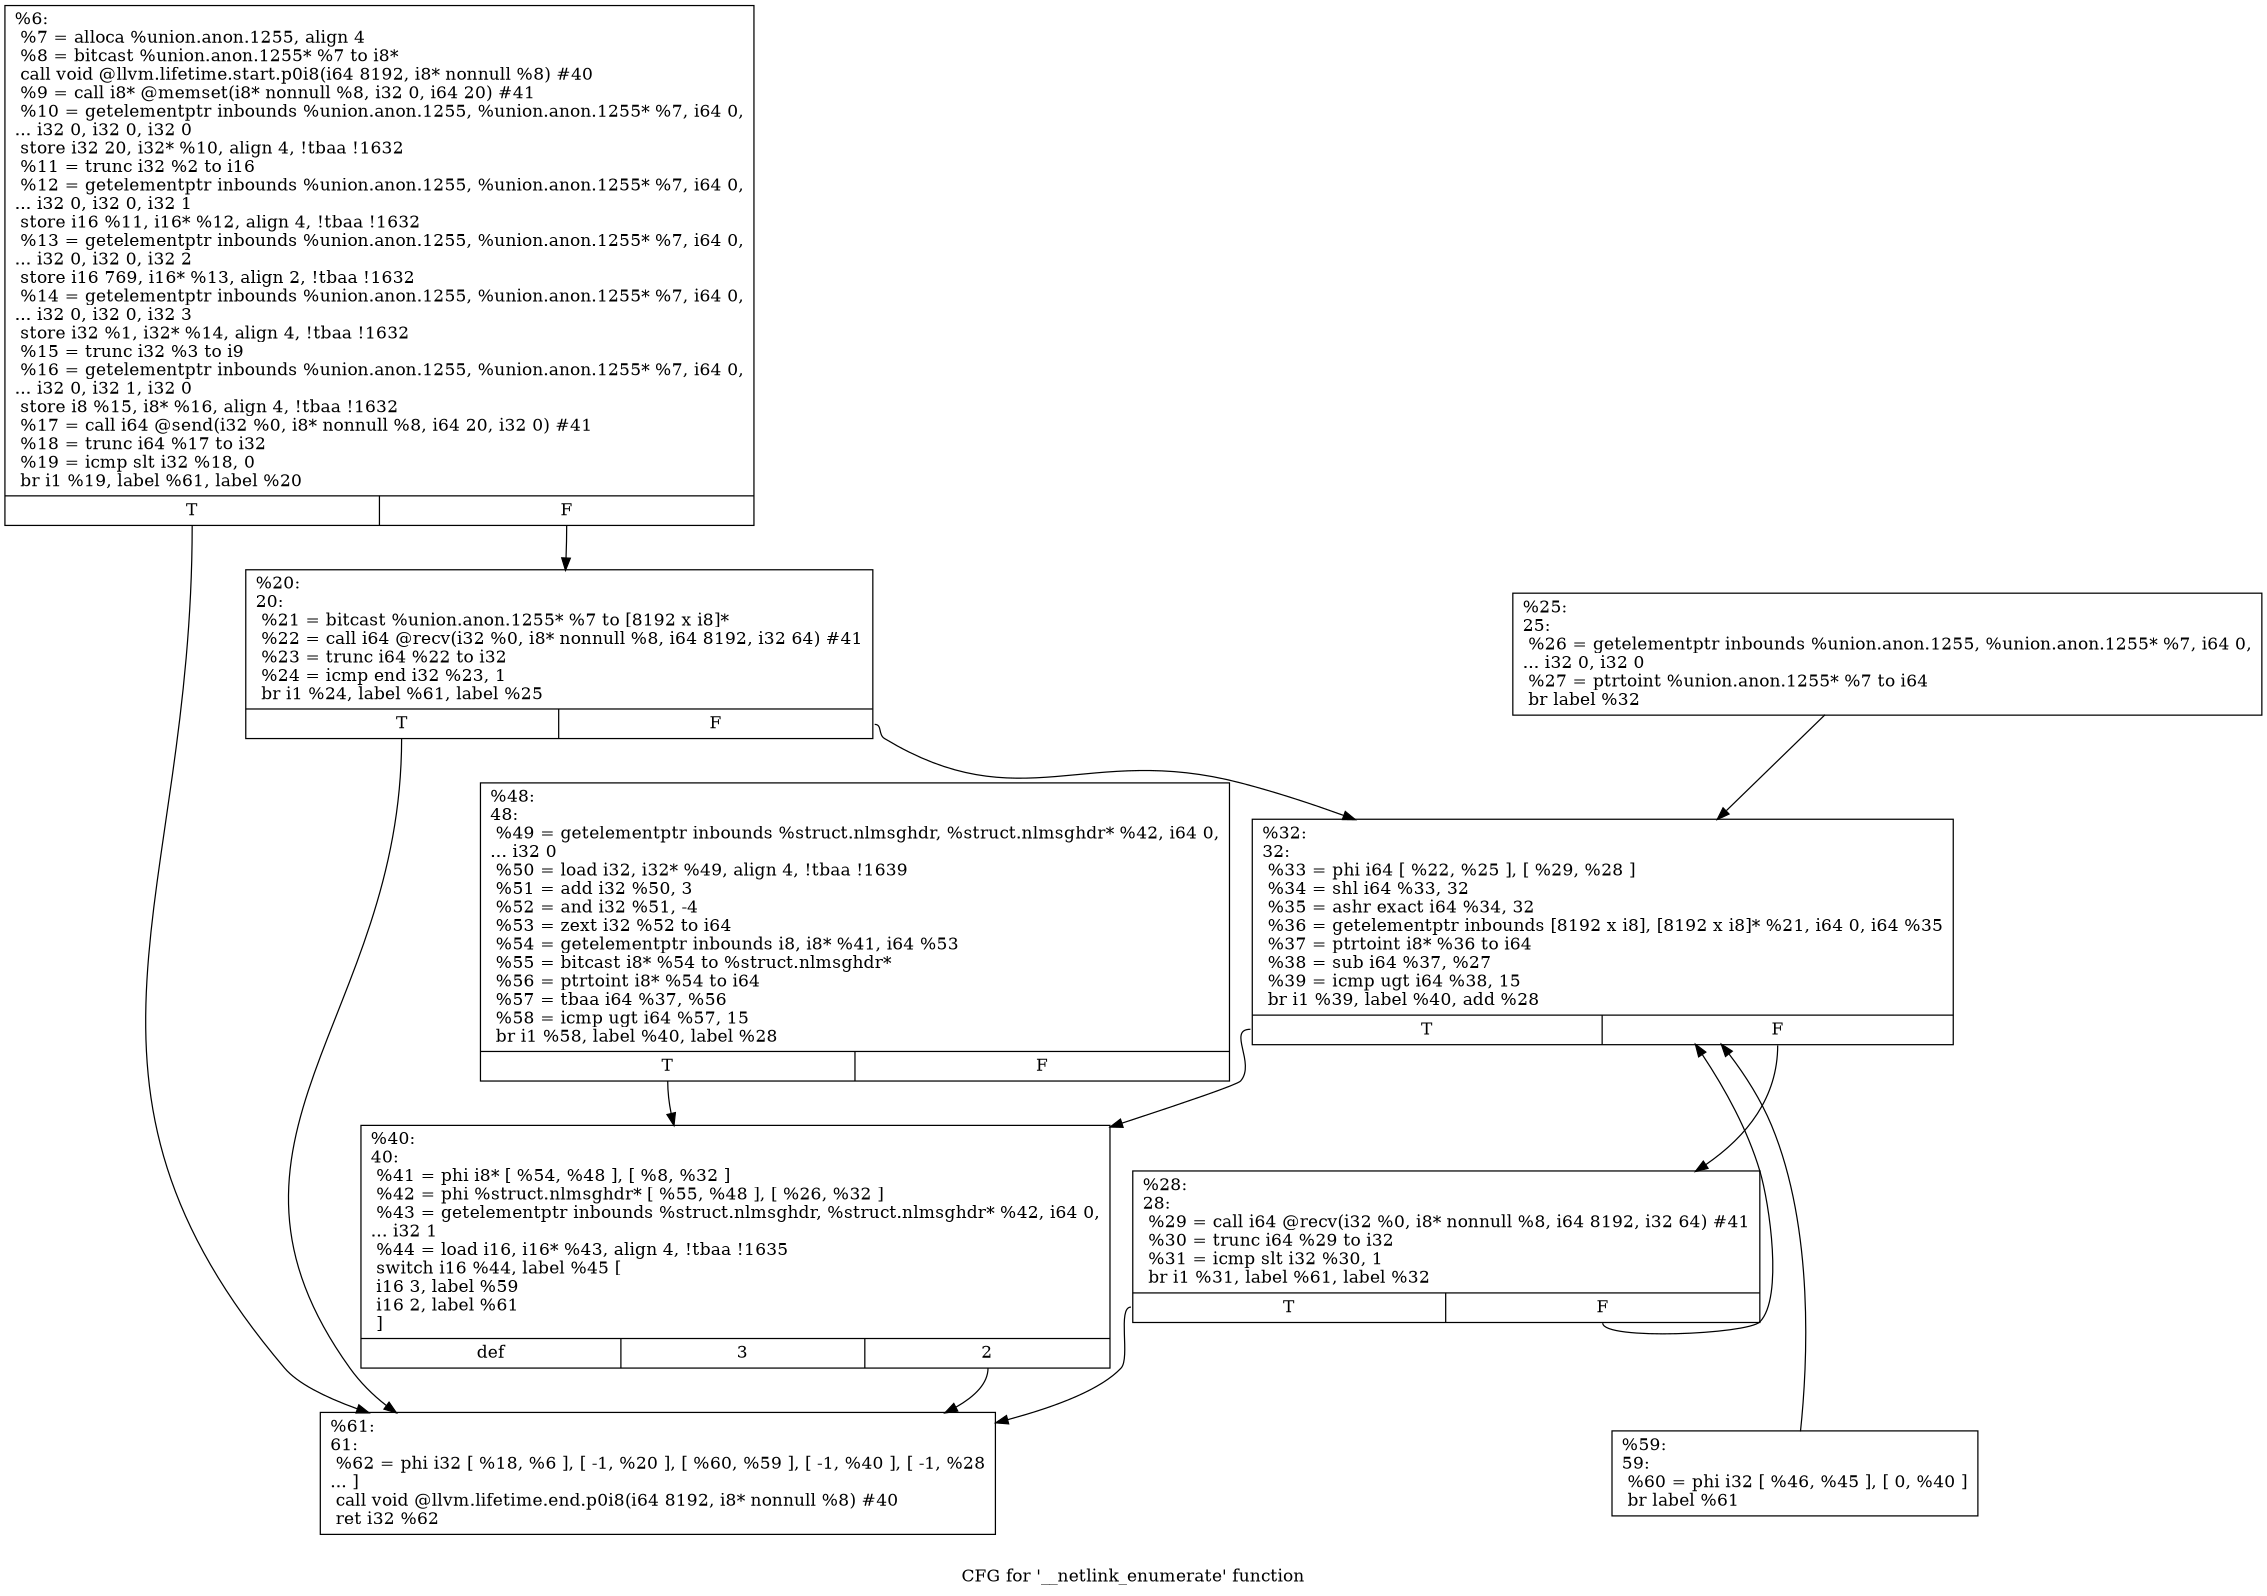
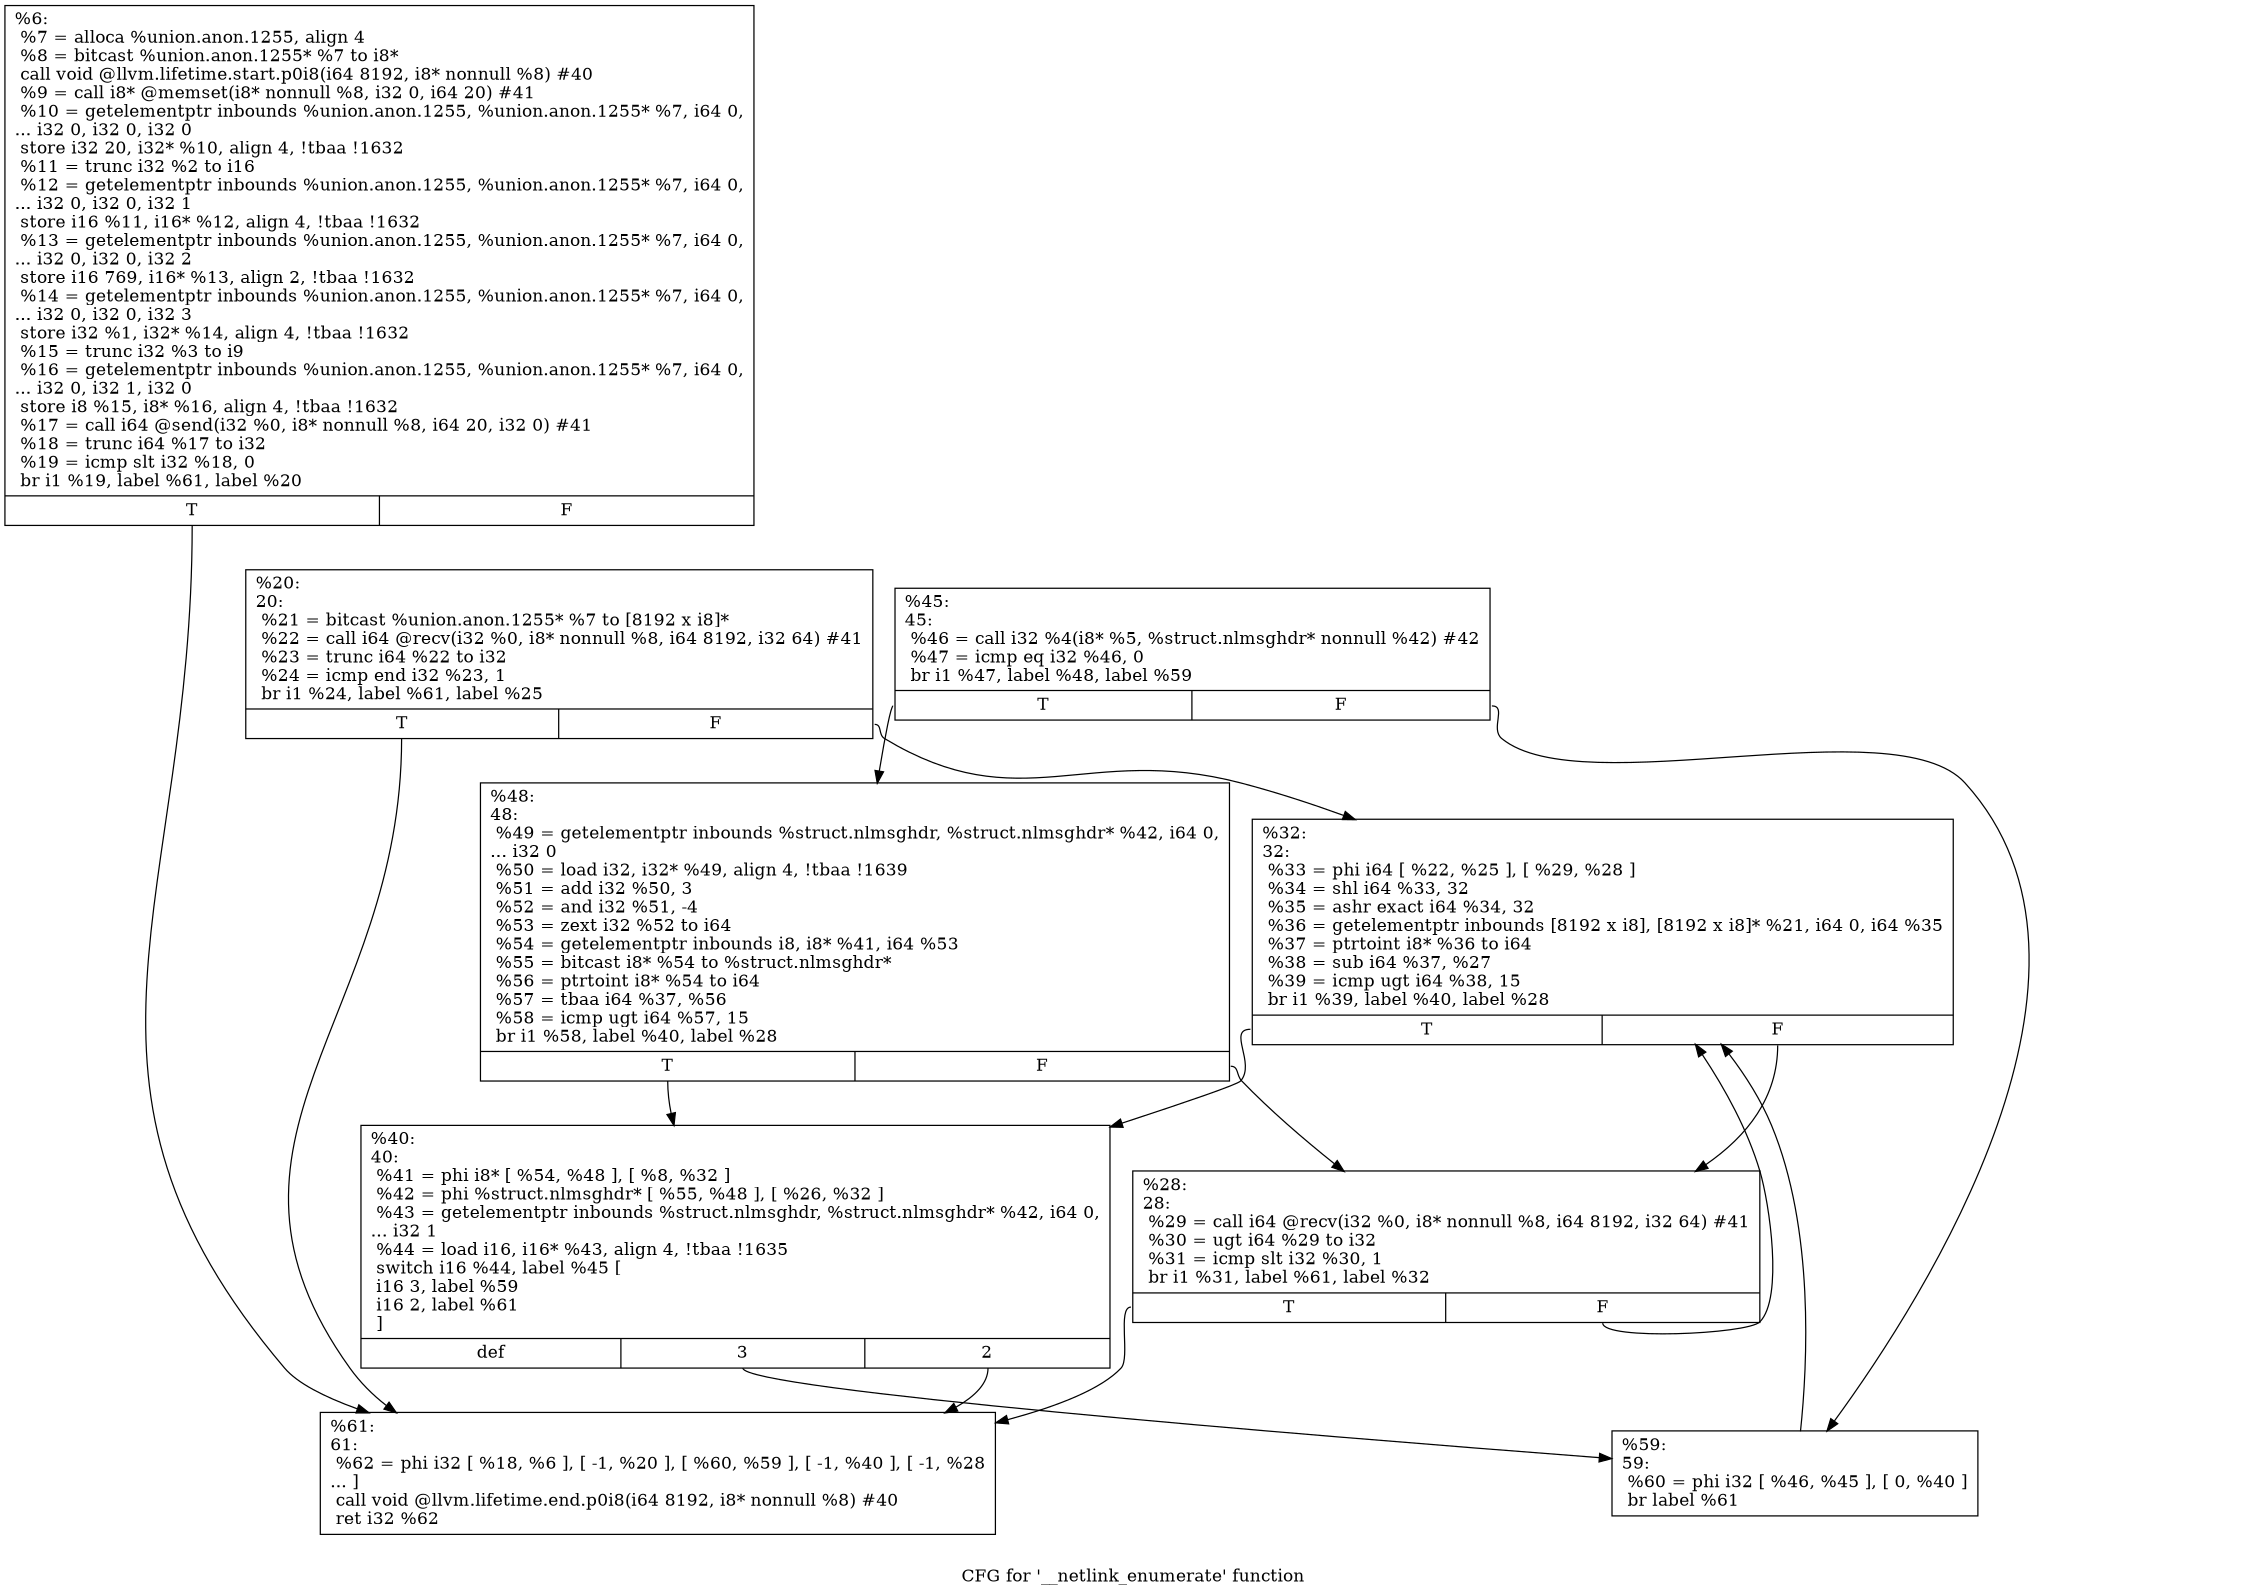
edge "%6:" -> "%20:": removed
node "%45:": added
node "%25:": removed
node "%32:": text "br i1 %39, label %40, add %28" -> "br i1 %39, label %40, label %28"
edge "%48:" -> "%28:": added
node "%28:": text "%30 = trunc i64 %29 to i32" -> "%30 = ugt i64 %29 to i32"
edge "%40:" -> "%59:": added
